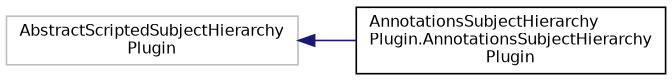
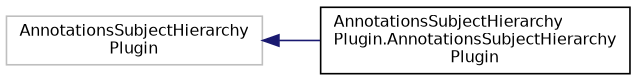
node "AbstractScriptedSubjectHierarchy Plugin": label "AbstractScriptedSubjectHierarchy Plugin" -> "AnnotationsSubjectHierarchy Plugin"
